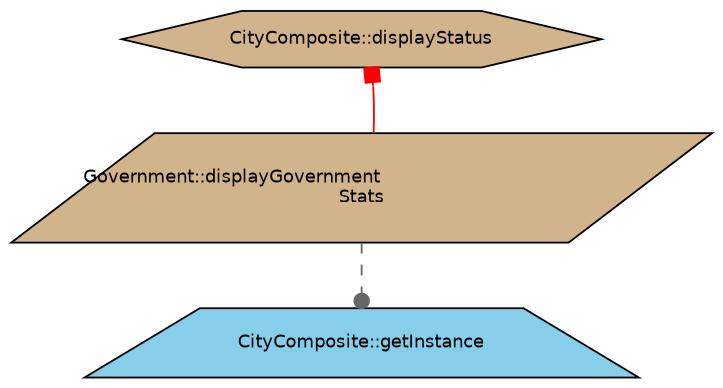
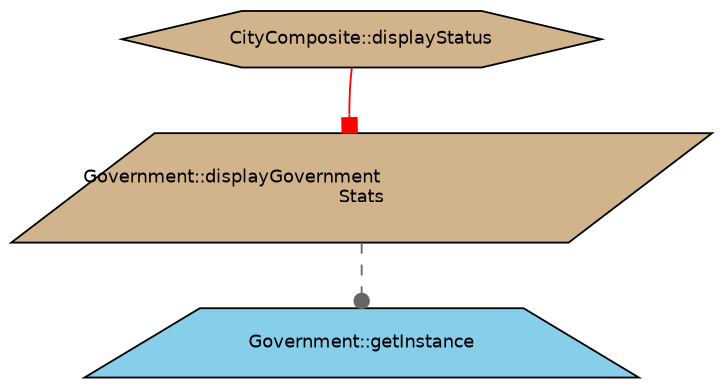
edge "Government::displayGovernment Stats" -> "CityComposite::displayStatus": reversed
node "CityComposite::getInstance": label "CityComposite::getInstance" -> "Government::getInstance"
